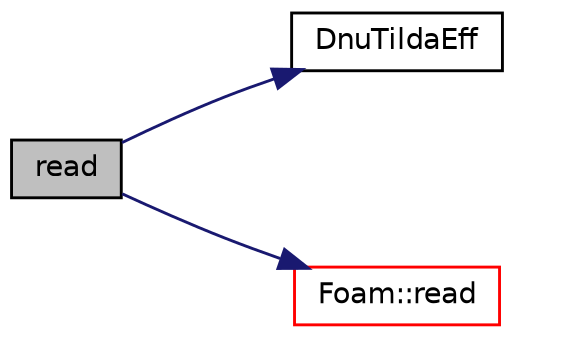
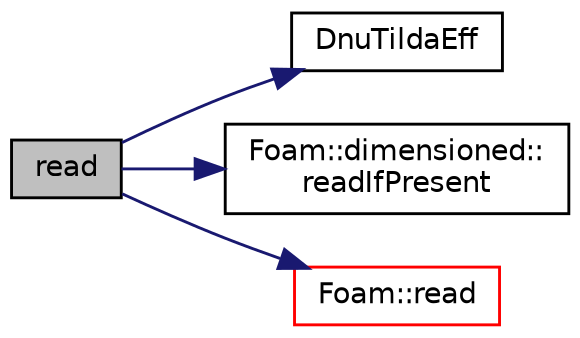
node "Foam::dimensioned:: readIfPresent": added
